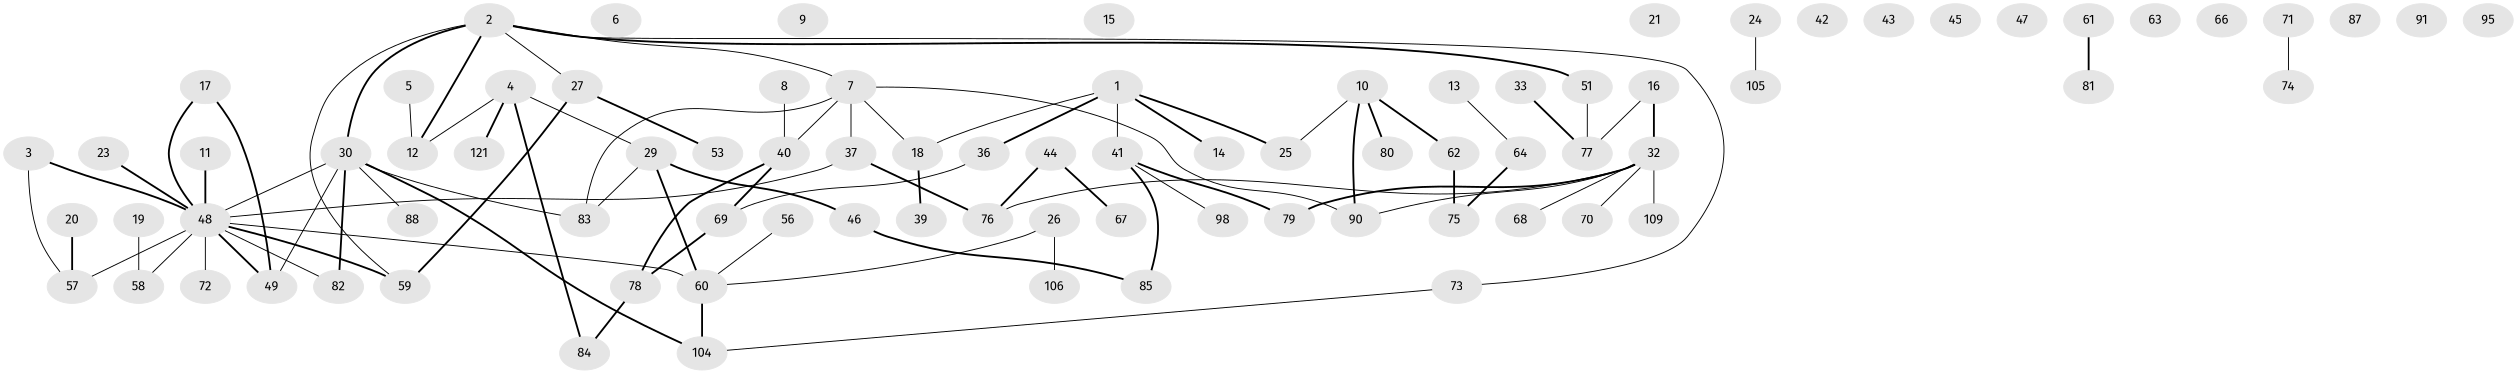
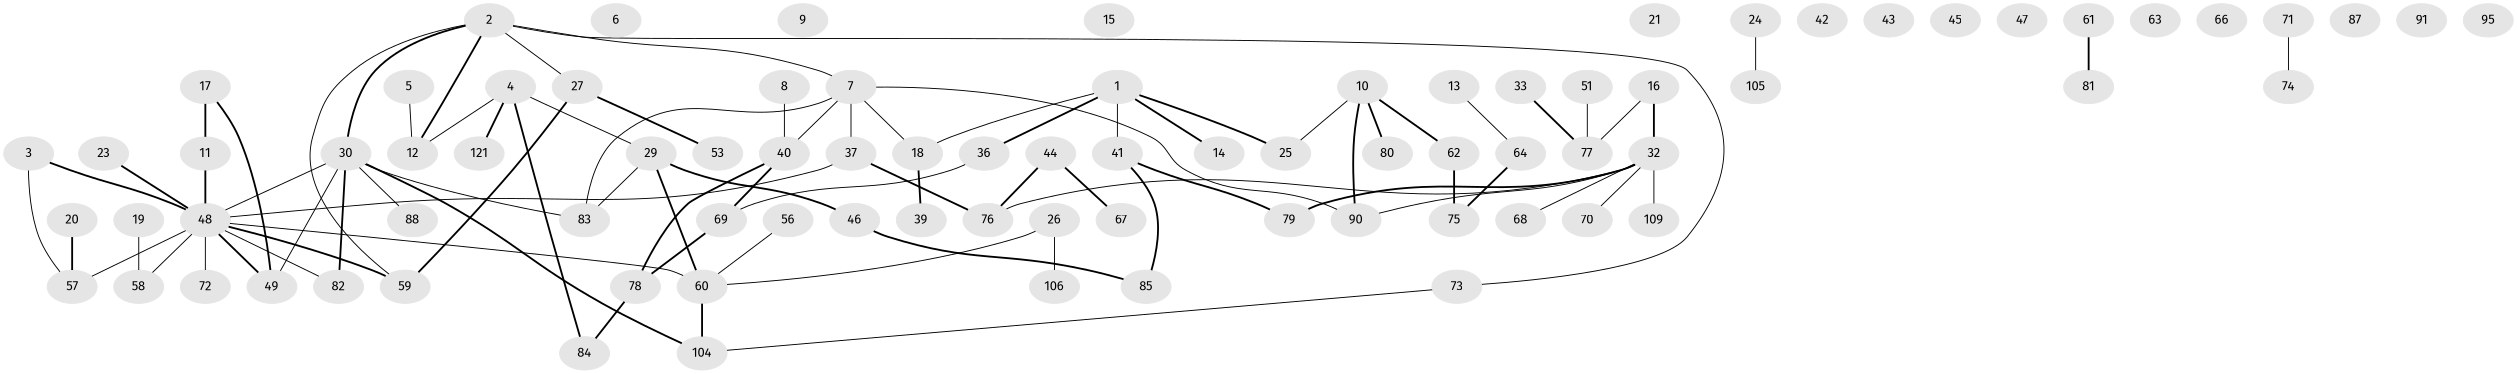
edge "2" -- "51": removed
edge "17" -- "48": now "17" -- "11"
node "98": removed
